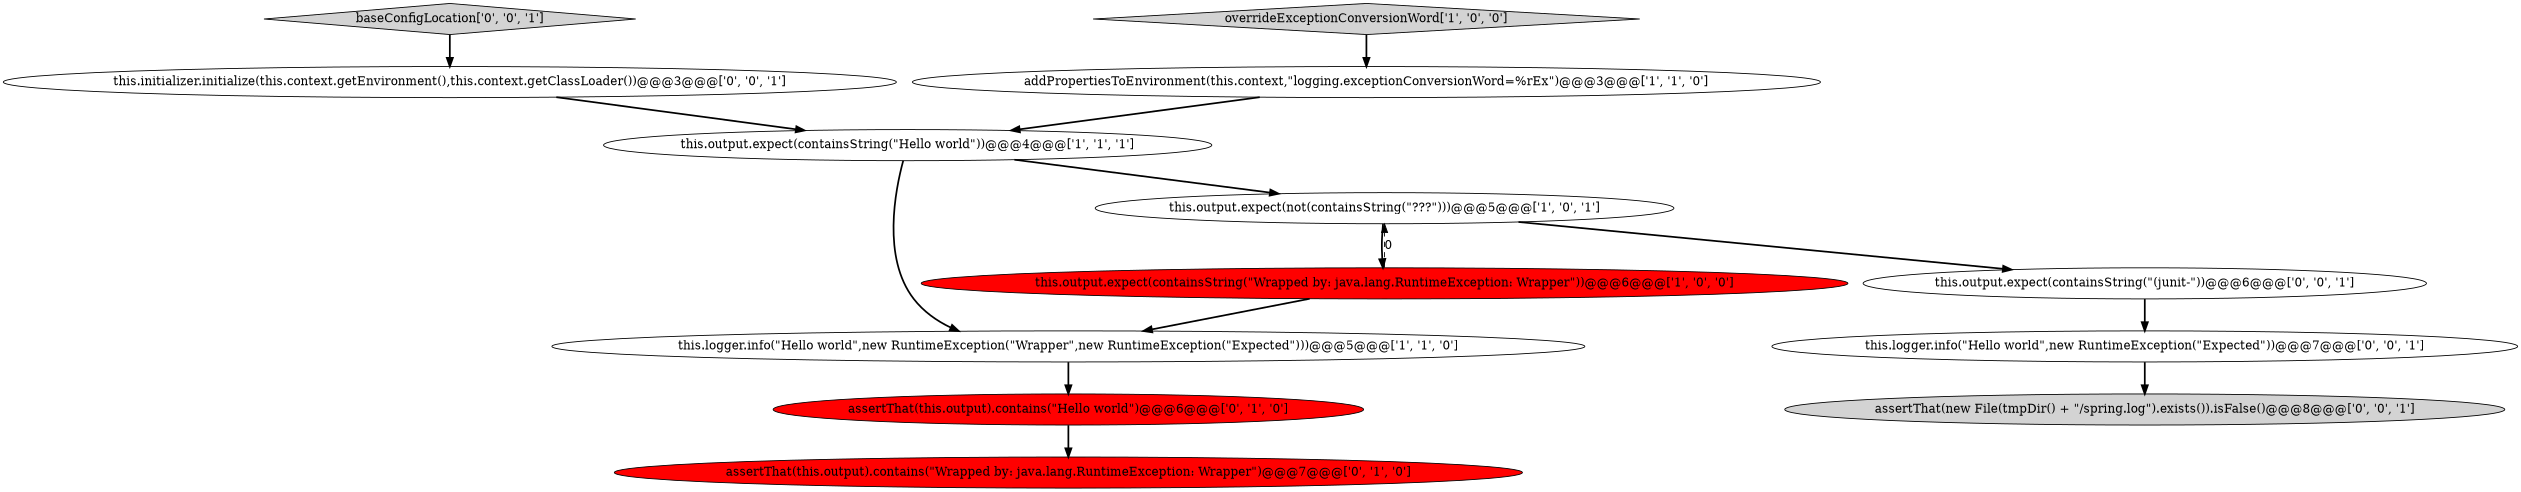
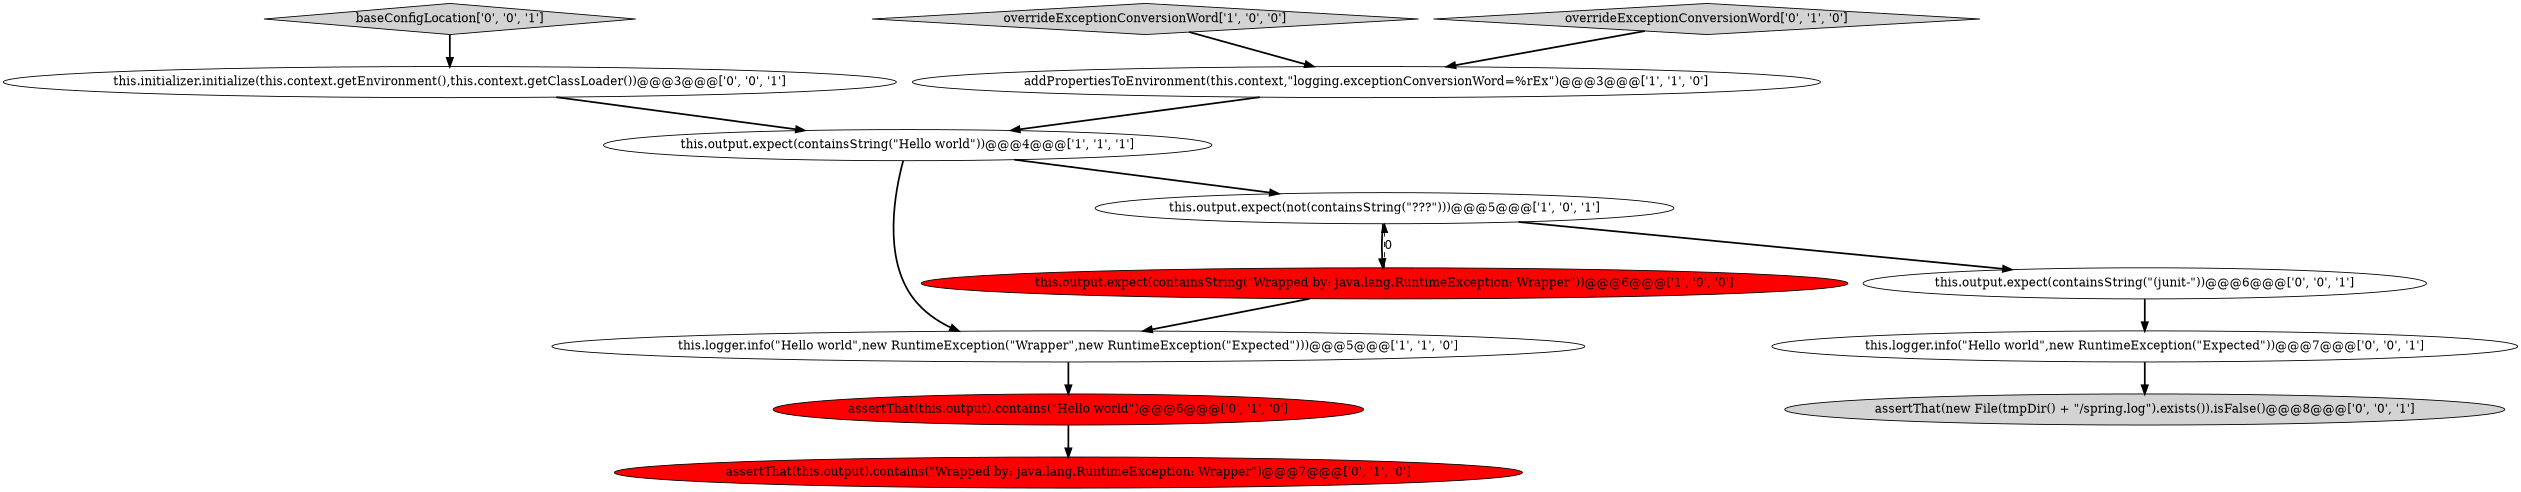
node "overrideExceptionConversionWord['0', '1', '0']": added
